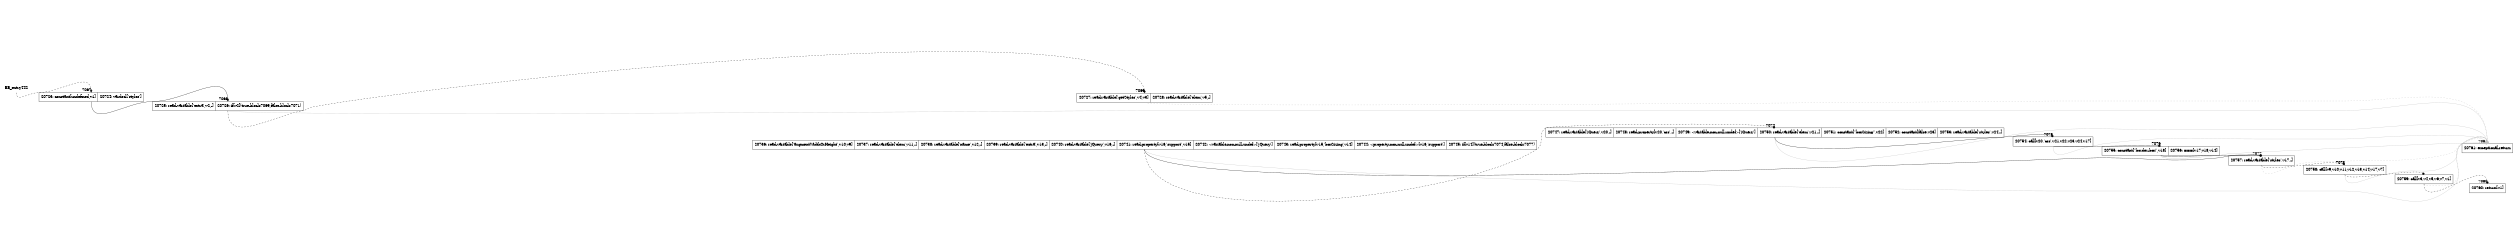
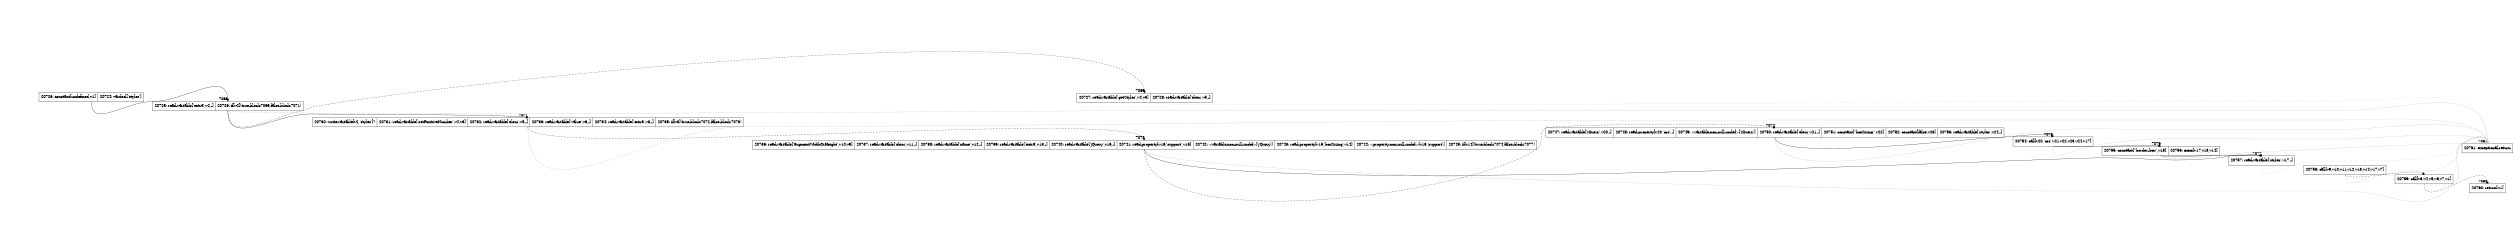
node "BB_entry442": removed
node "20730: write-variable[v2,'styles']*": added
edge "20757: read-variable['styles',v17,-]" -> "20758: call[v9,v10,v11,v12,v13,v14,v17,v7]": removed
